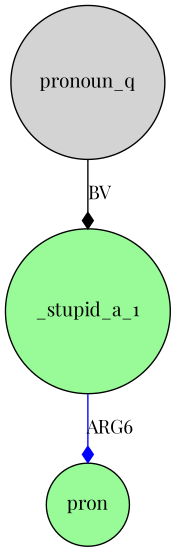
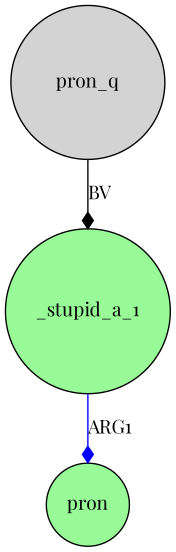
node "pronoun_q": label "pronoun_q" -> "pron_q"
edge "_stupid_a_1" -> "pron": label "ARG6" -> "ARG1"
